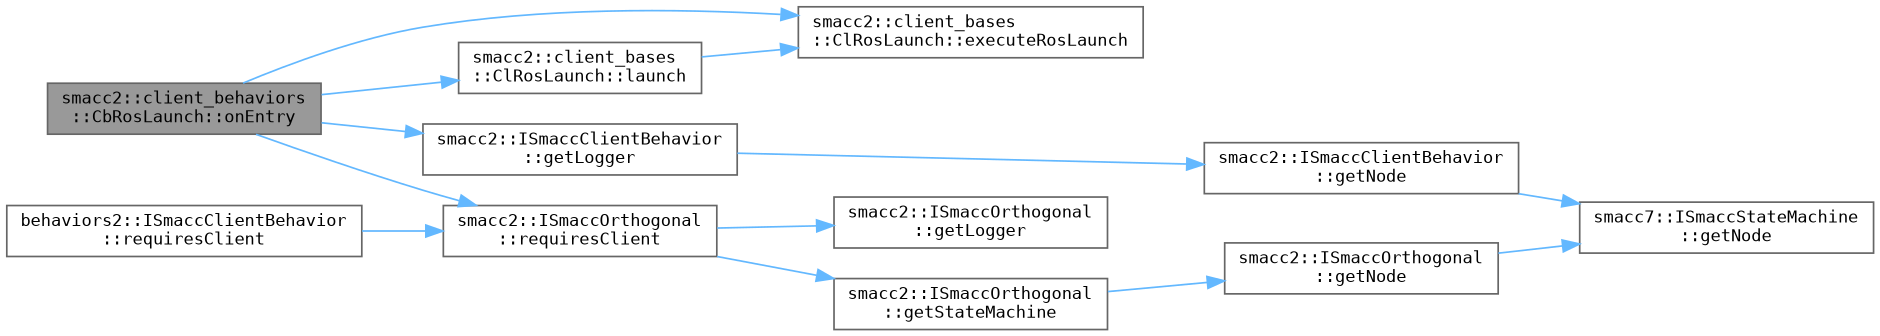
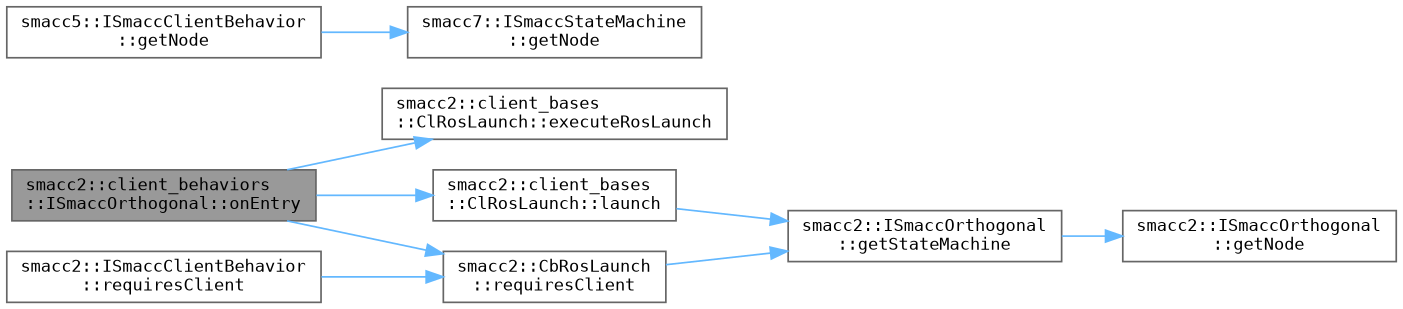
edge "smacc2::client_bases ::ClRosLaunch::launch" -> "smacc2::client_bases ::ClRosLaunch::executeRosLaunch": now "smacc2::client_bases ::ClRosLaunch::launch" -> "smacc2::ISmaccOrthogonal ::getStateMachine"
node "smacc2::client_behaviors ::CbRosLaunch::onEntry": label "smacc2::client_behaviors ::CbRosLaunch::onEntry" -> "smacc2::client_behaviors ::ISmaccOrthogonal::onEntry"
node "smacc2::ISmaccClientBehavior ::getLogger": removed
node "smacc2::ISmaccClientBehavior ::getNode": label "smacc2::ISmaccClientBehavior ::getNode" -> "smacc5::ISmaccClientBehavior ::getNode"
node "smacc2::ISmaccOrthogonal ::getLogger": removed
node "behaviors2::ISmaccClientBehavior ::requiresClient": label "behaviors2::ISmaccClientBehavior ::requiresClient" -> "smacc2::ISmaccClientBehavior ::requiresClient"
node "smacc2::ISmaccOrthogonal ::requiresClient": label "smacc2::ISmaccOrthogonal ::requiresClient" -> "smacc2::CbRosLaunch ::requiresClient"
edge "smacc2::ISmaccOrthogonal ::getNode" -> "smacc7::ISmaccStateMachine ::getNode": removed
